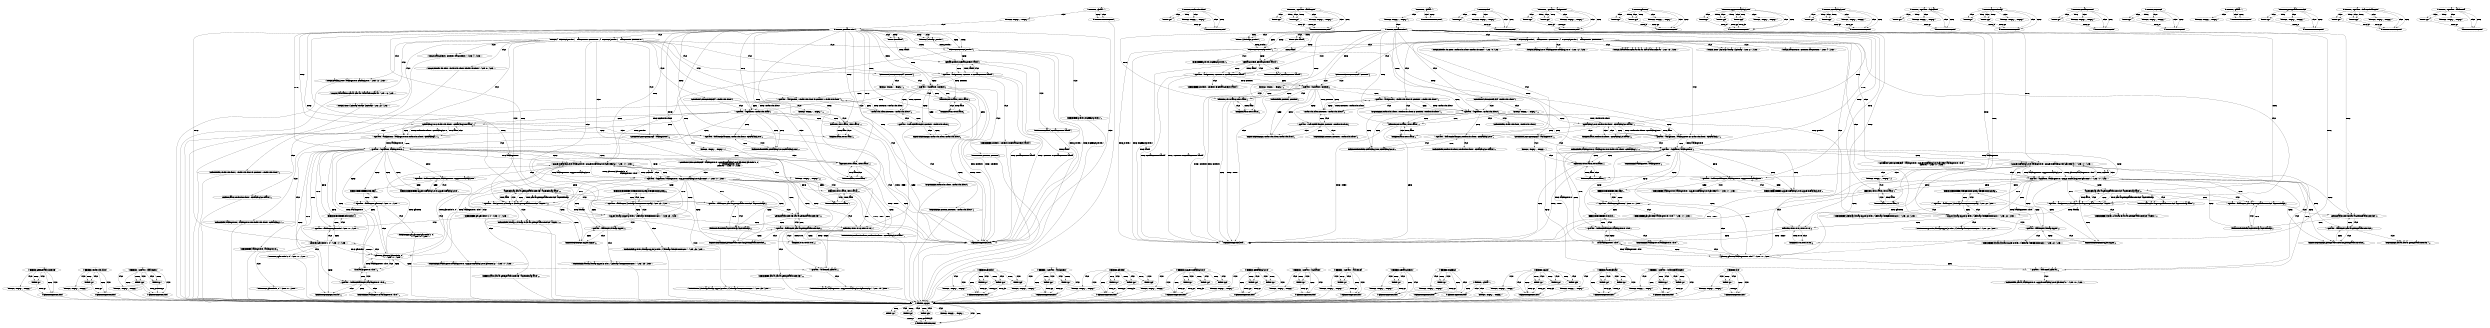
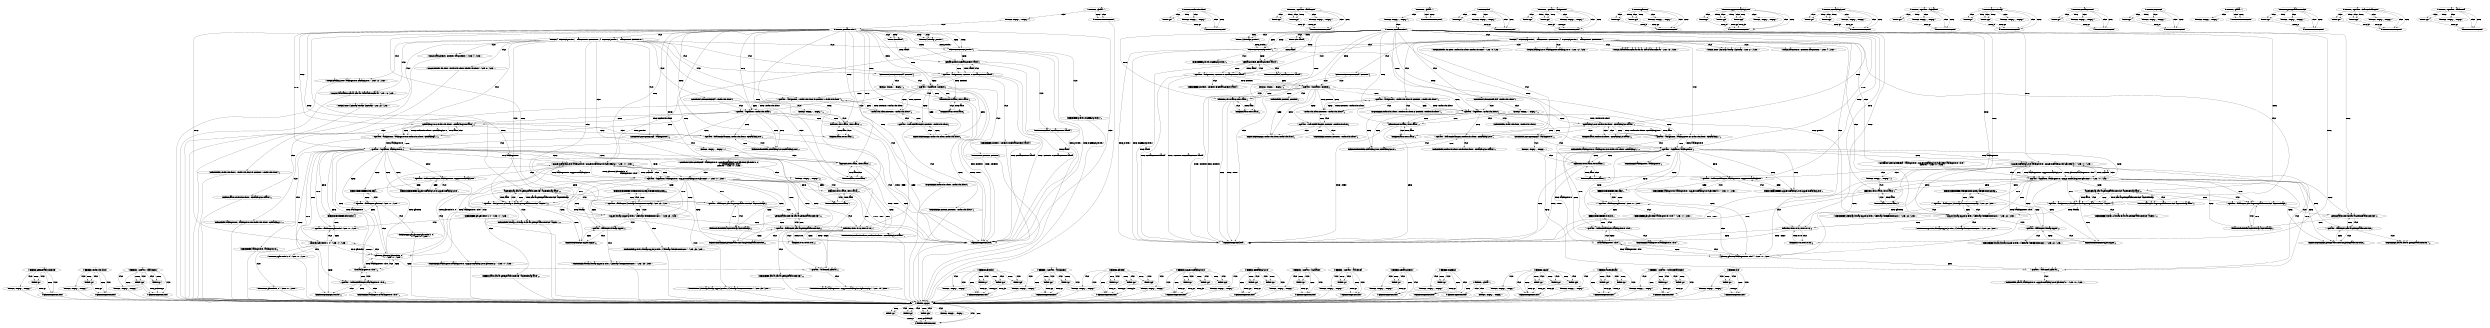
edge "<(<operator>.fieldAccess,gfx::Point)<SUB>17</SUB>>" -> "(FIELD_IDENTIFIER,Point,Point)": removed, label "AST:"
